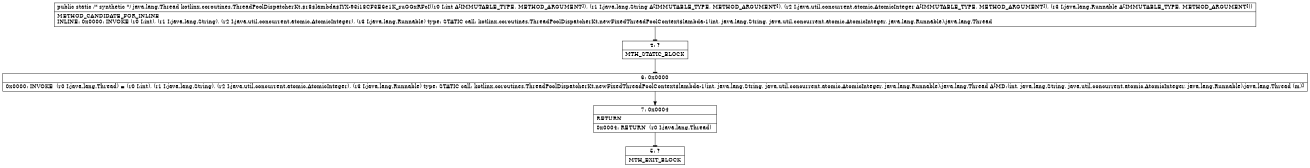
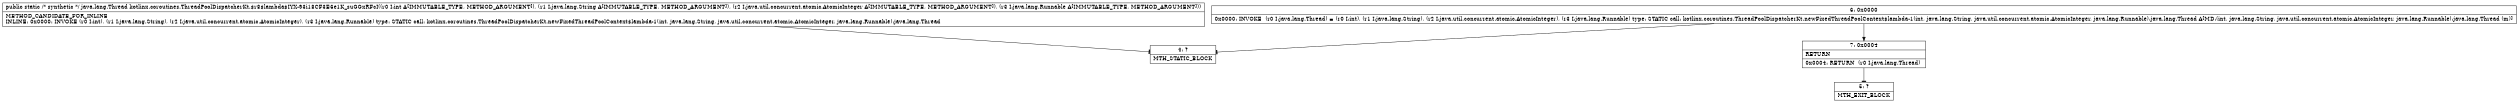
edge "4: ?" -> "6: 0x0000": reversed
